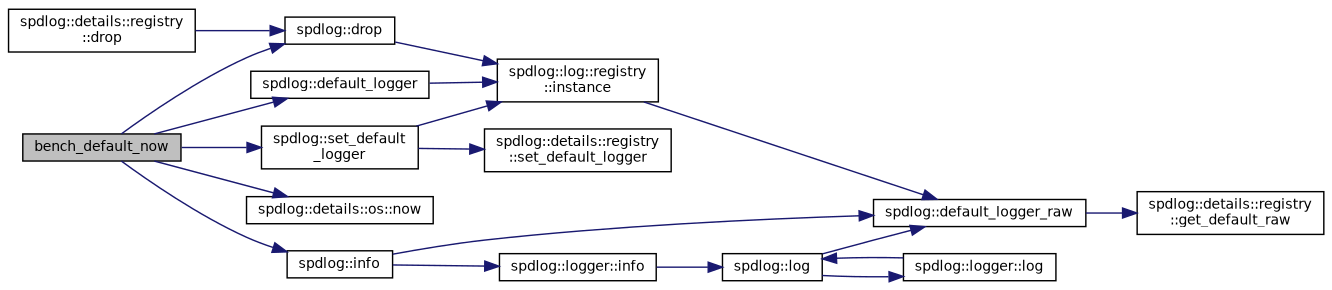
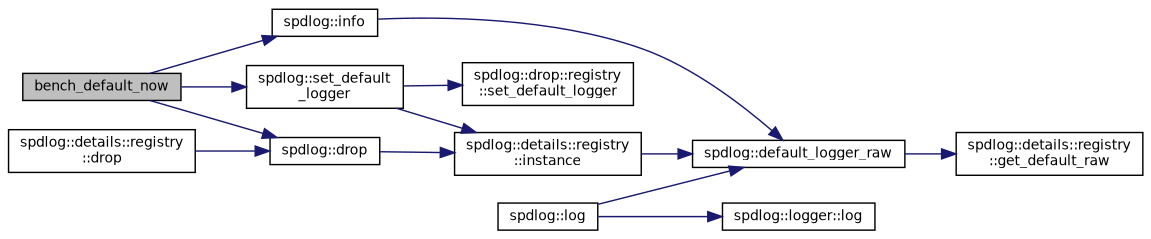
node "spdlog::log::registry ::instance": label "spdlog::log::registry ::instance" -> "spdlog::details::registry ::instance"
node "spdlog::default_logger": removed
node "spdlog::details::registry ::set_default_logger": label "spdlog::details::registry ::set_default_logger" -> "spdlog::drop::registry ::set_default_logger"
node "spdlog::details::os::now": removed
edge "spdlog::logger::log" -> "spdlog::log": removed
node "spdlog::logger::info": removed
